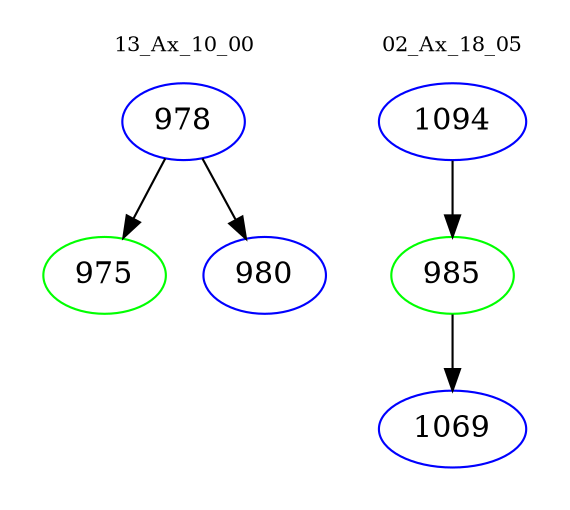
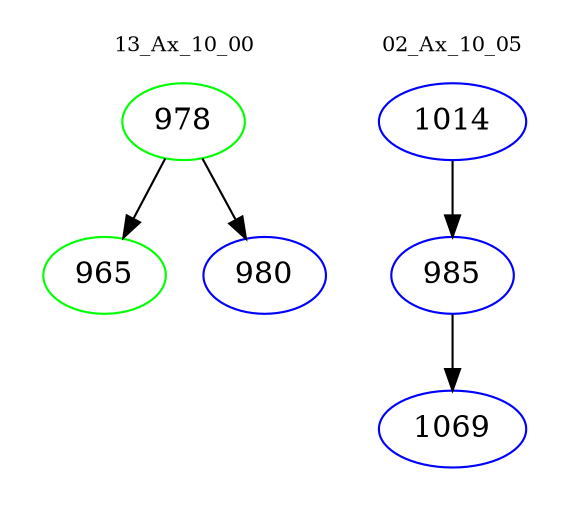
cluster "02_Ax_18_05": label "02_Ax_18_05" -> "02_Ax_10_05"
node "978": color blue -> green
node "1094": label "1094" -> "1014"
node "975": label "975" -> "965"
node "985": color green -> blue
